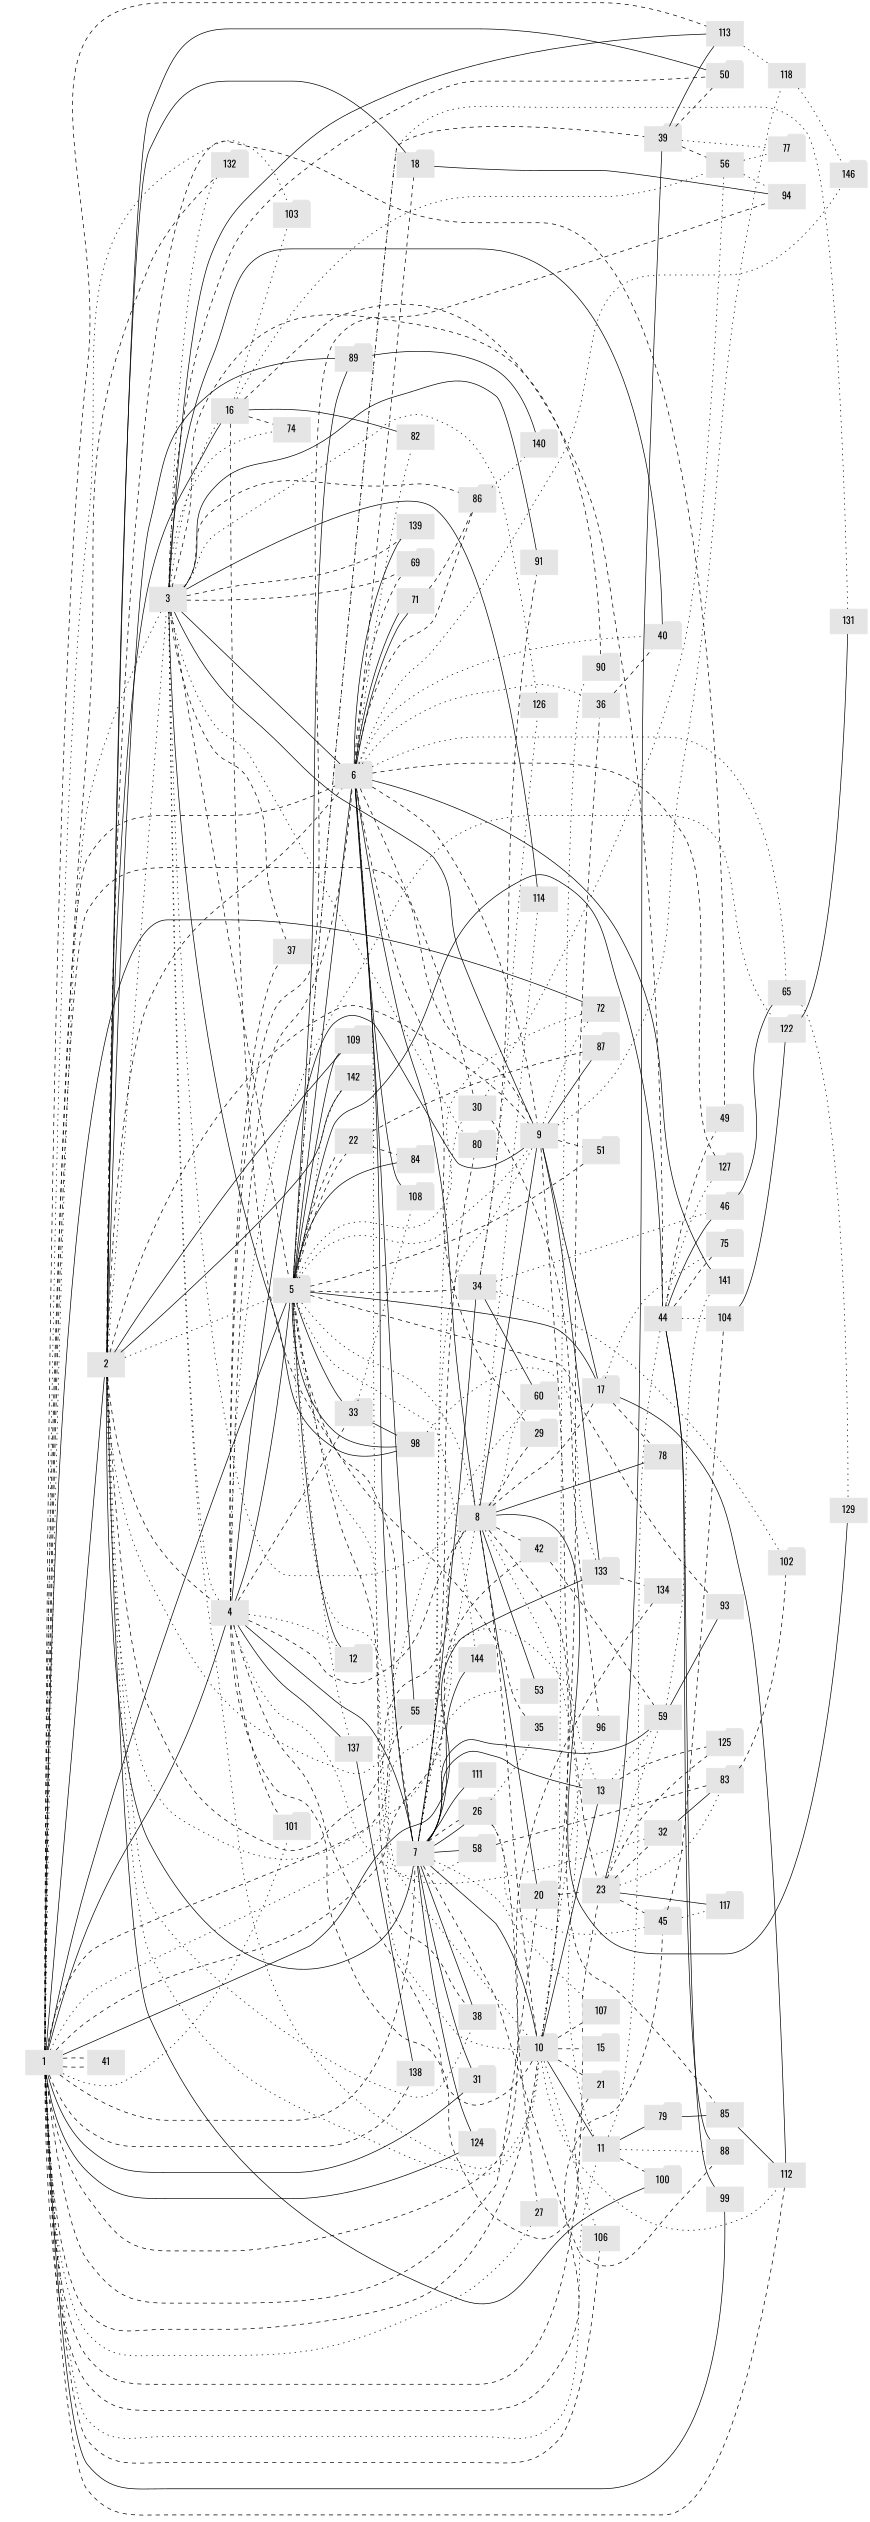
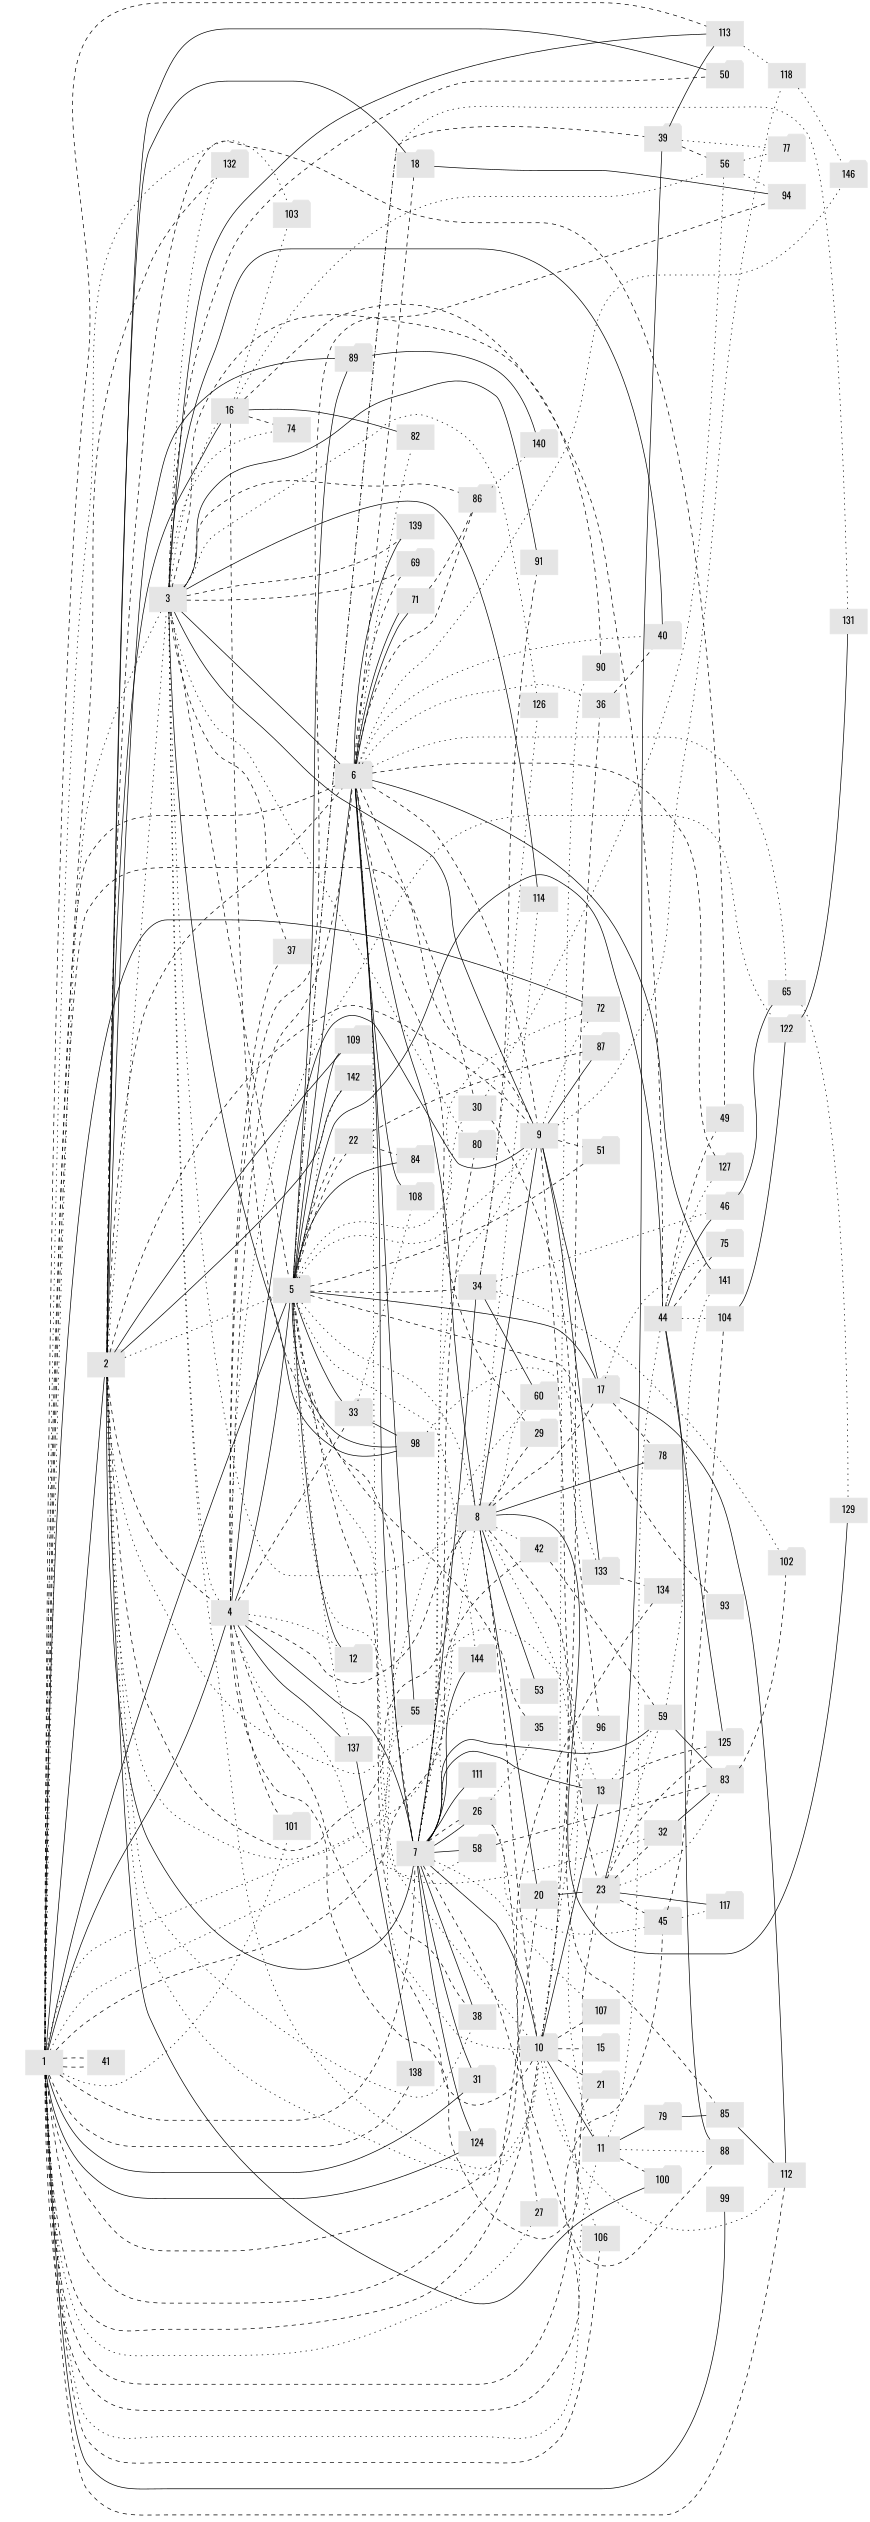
edge "50" -- "39": removed
edge "8" -- "42": style dashed -> dotted
edge "93" -- "59": now "83" -- "59"
edge "44" -- "99": now "44" -- "125"
edge "133" -- "1": removed
edge "55" -- "1": style dashed -> dotted
edge "23" -- "20": style dashed -> solid
